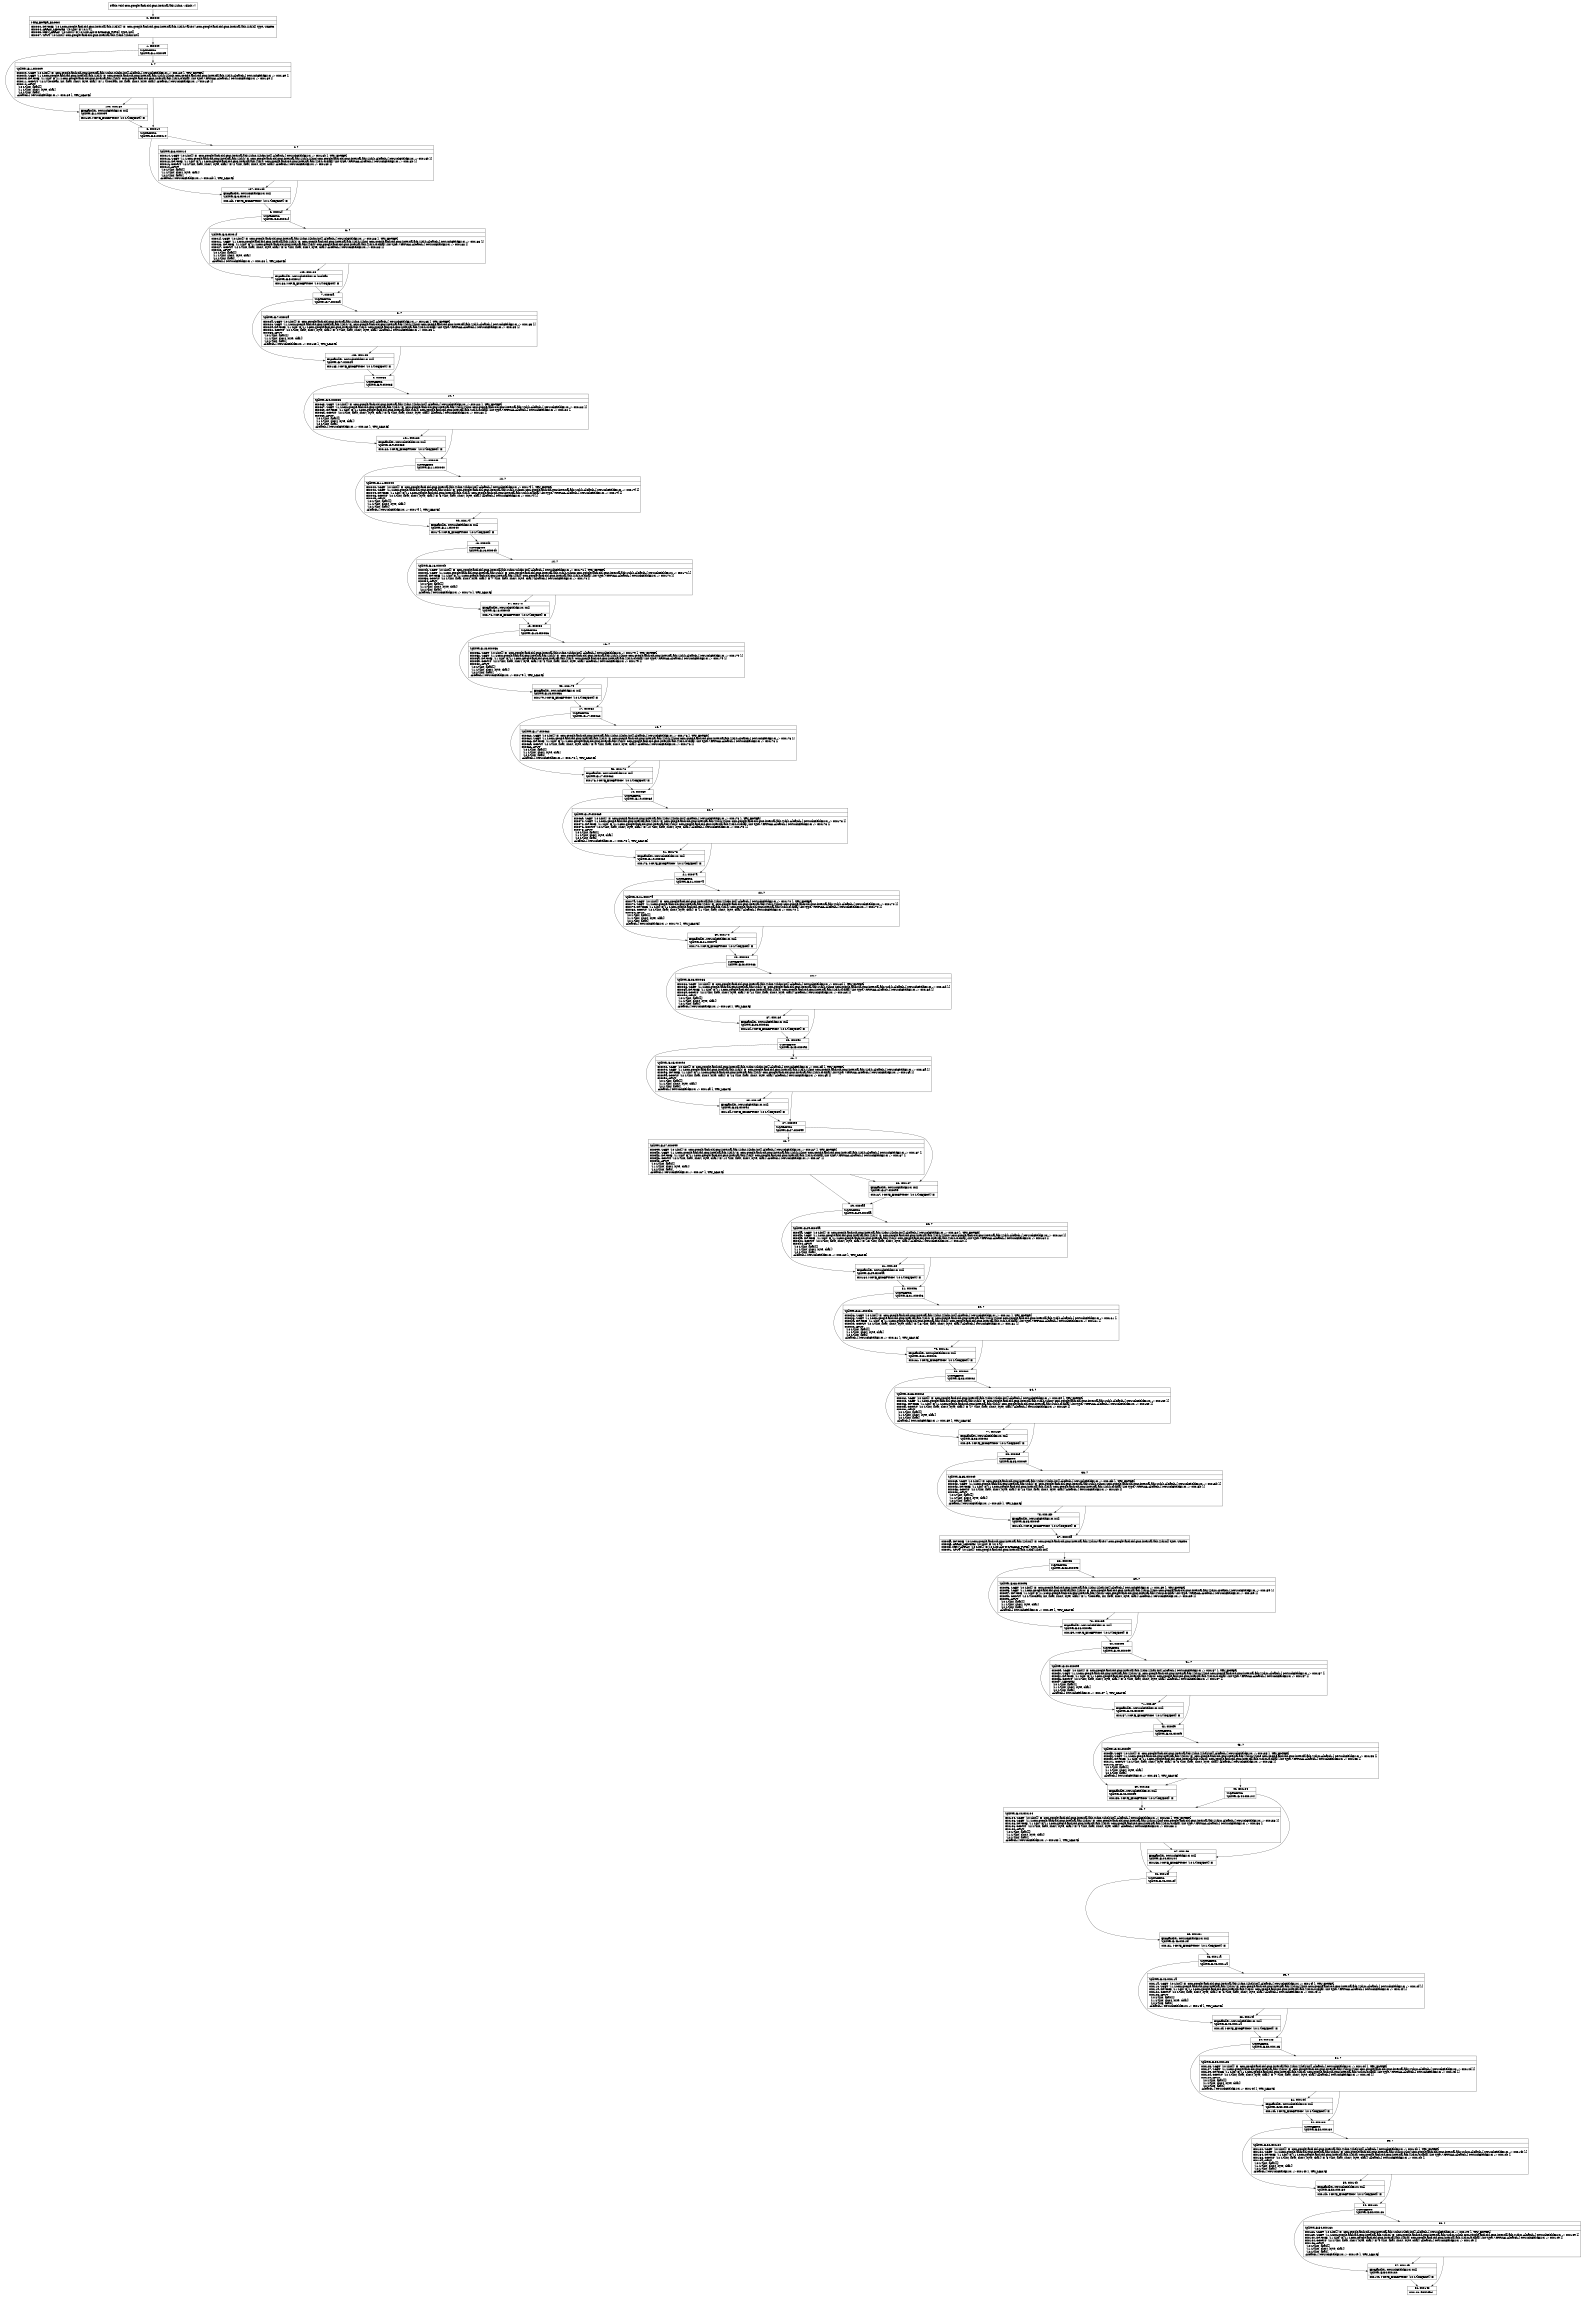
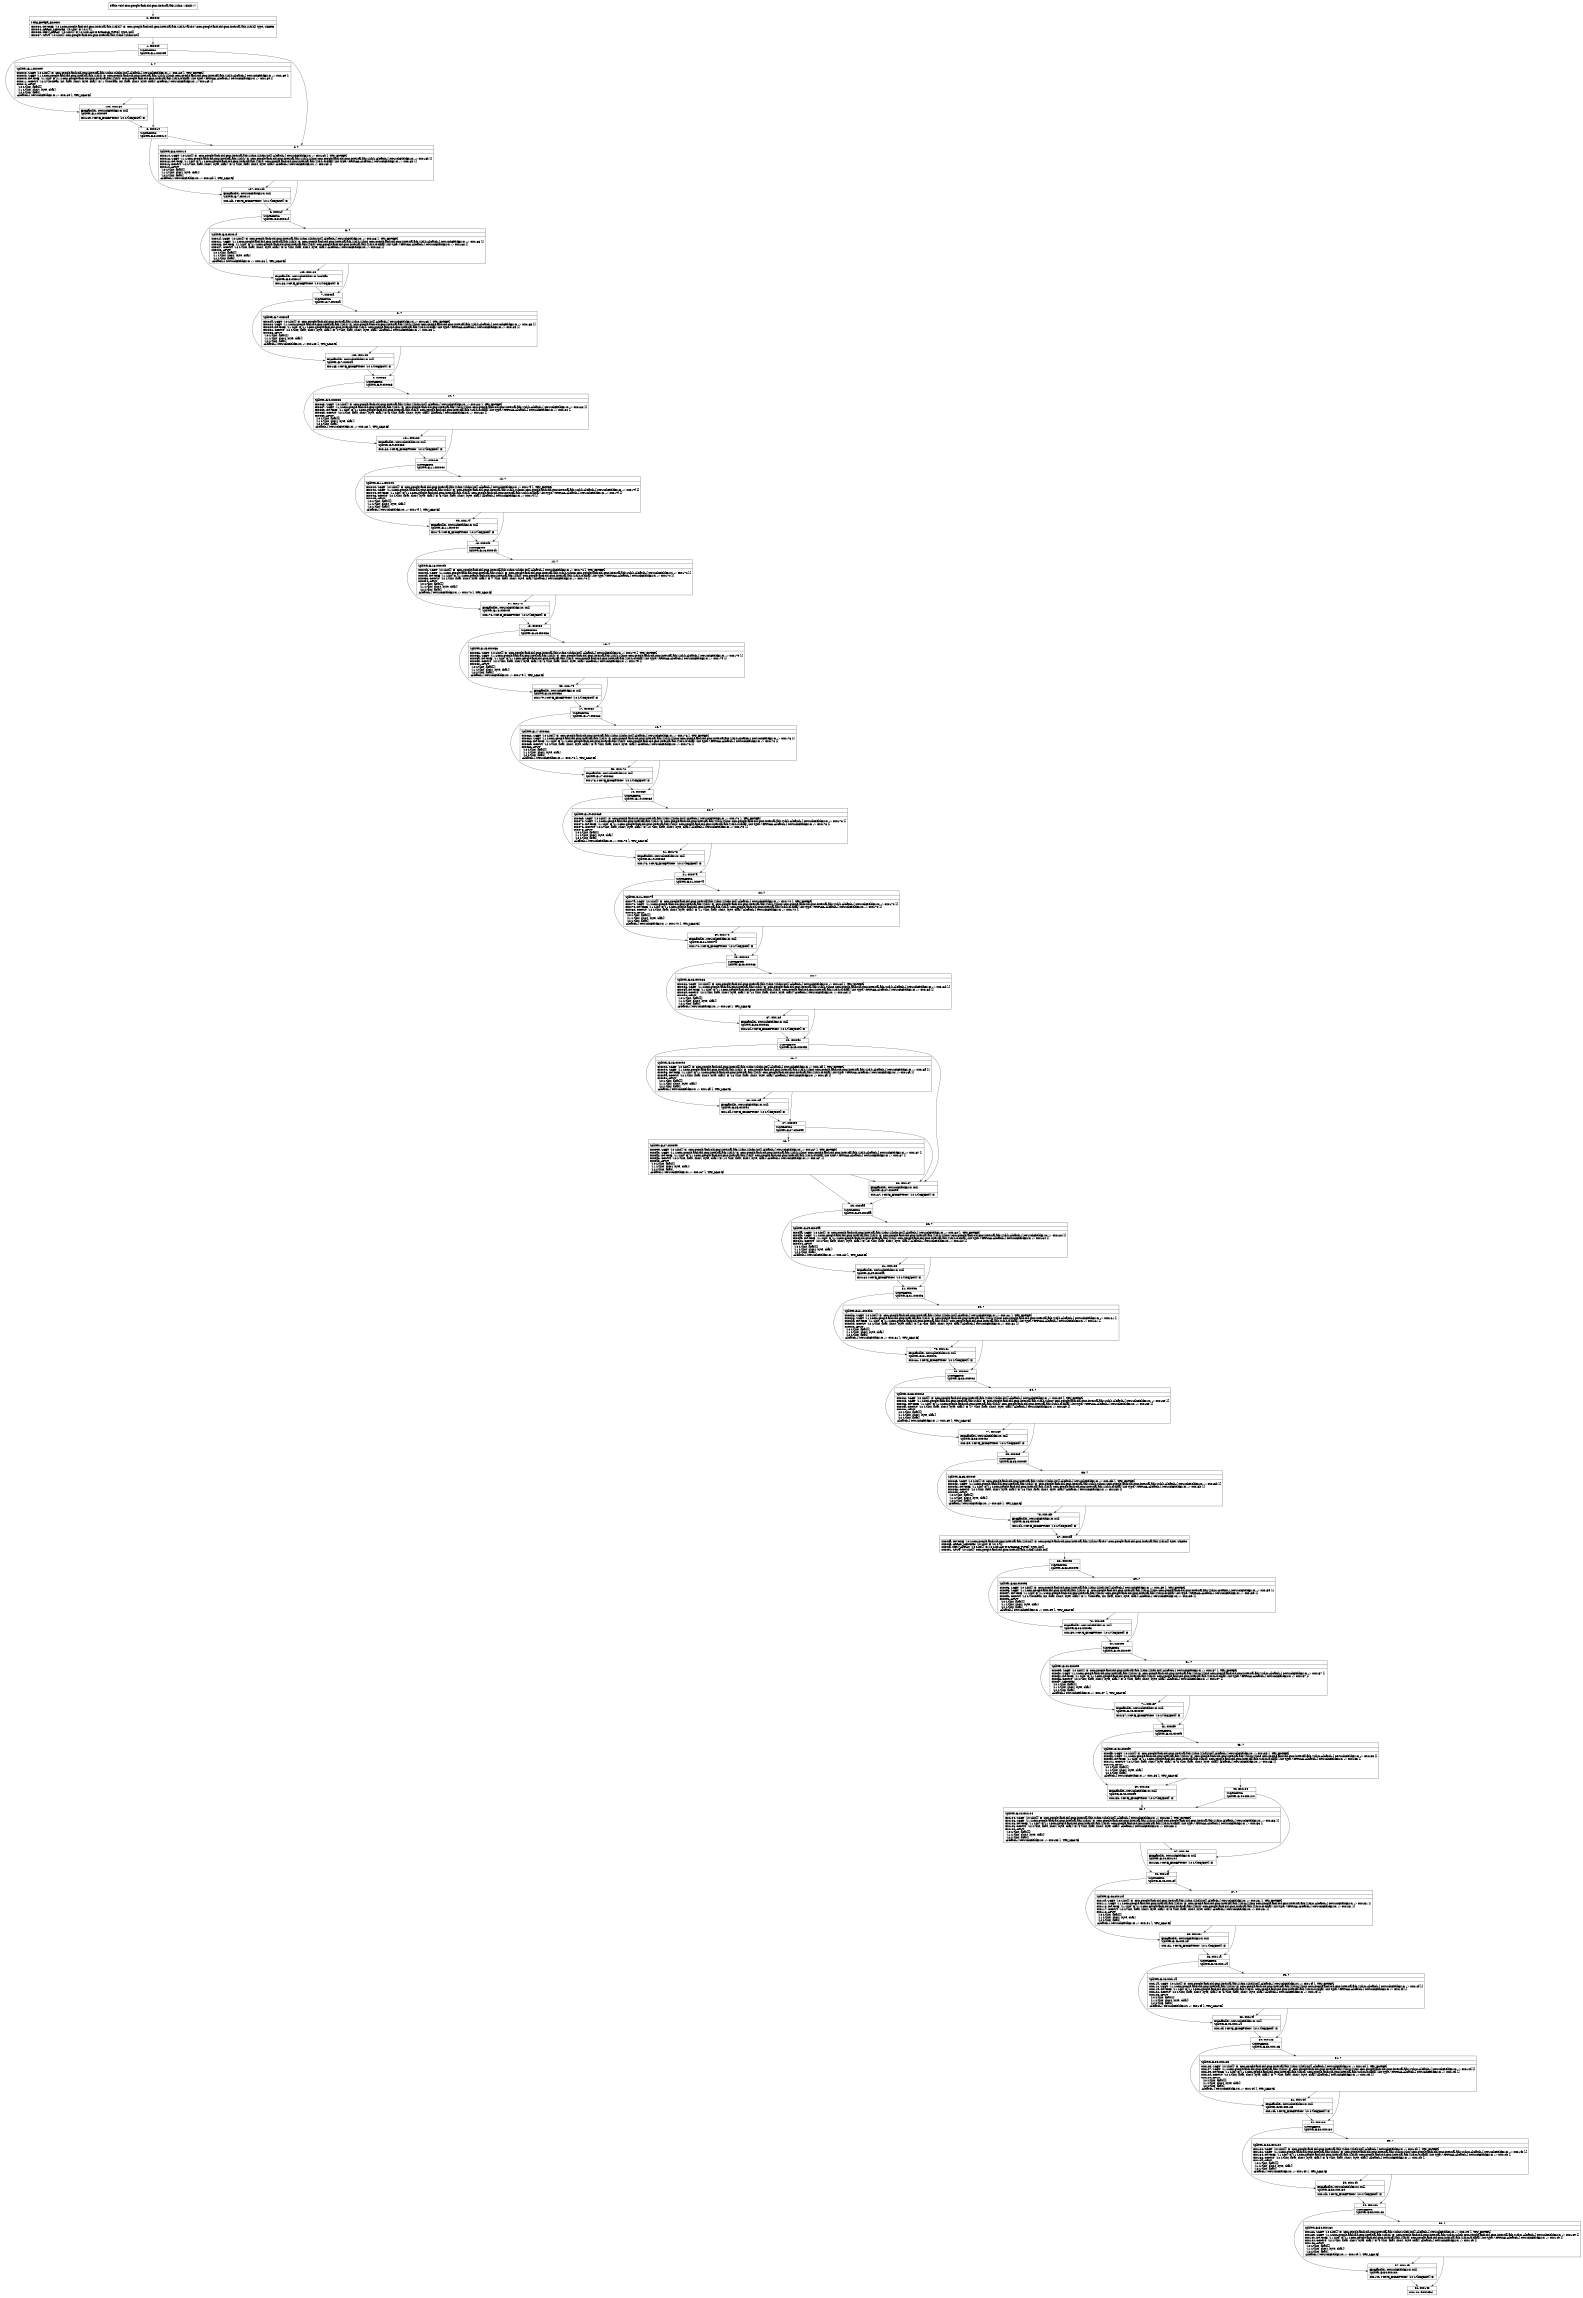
edge "1: 0x0009" -> "2: ?": now "1: 0x0009" -> "4: ?"
node "107: 0x018b": text "Splitter:B:3:0x0014" -> "Splitter:B:7:0x0014"
edge "12: ?" -> "13: 0x004b": added
edge "25: 0x0092" -> "26: ?": now "25: 0x0092" -> "83: 0x0167"
node "47: ?": added
